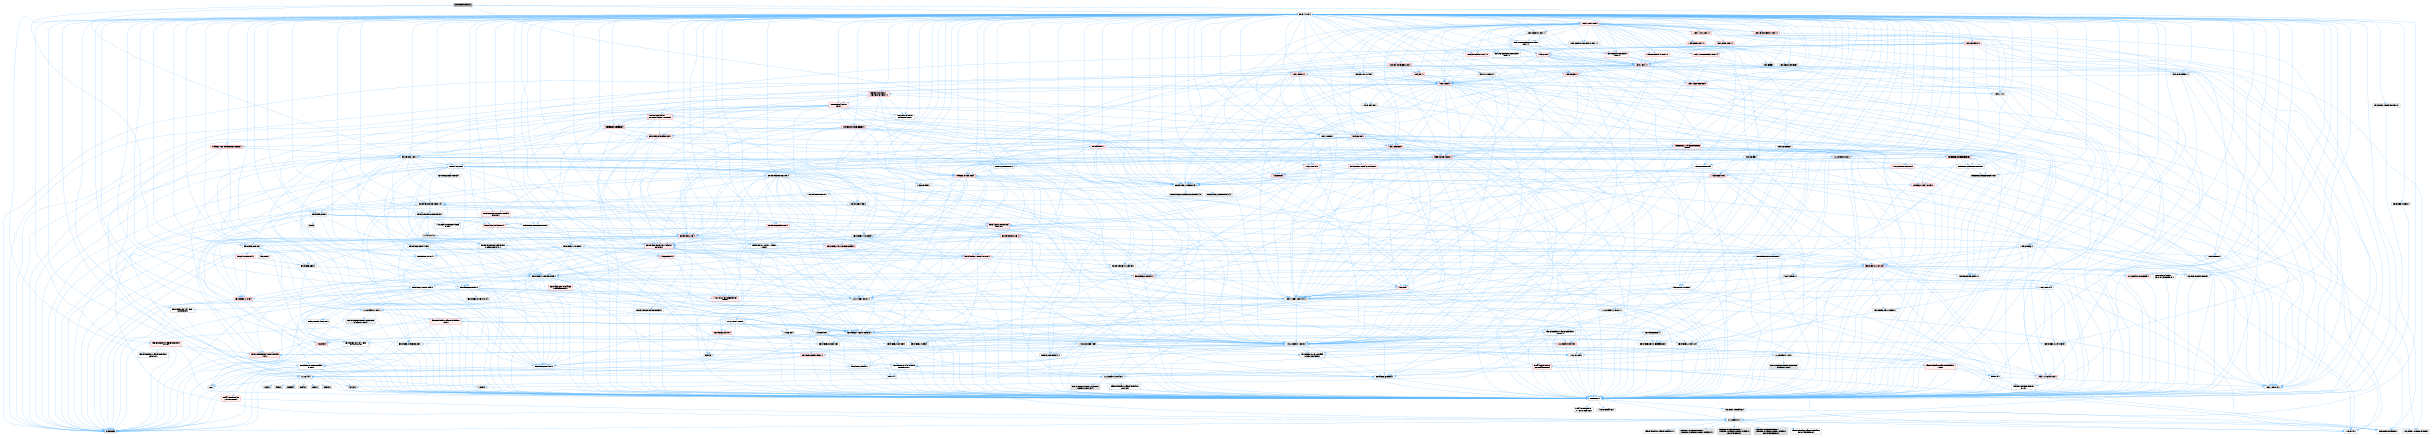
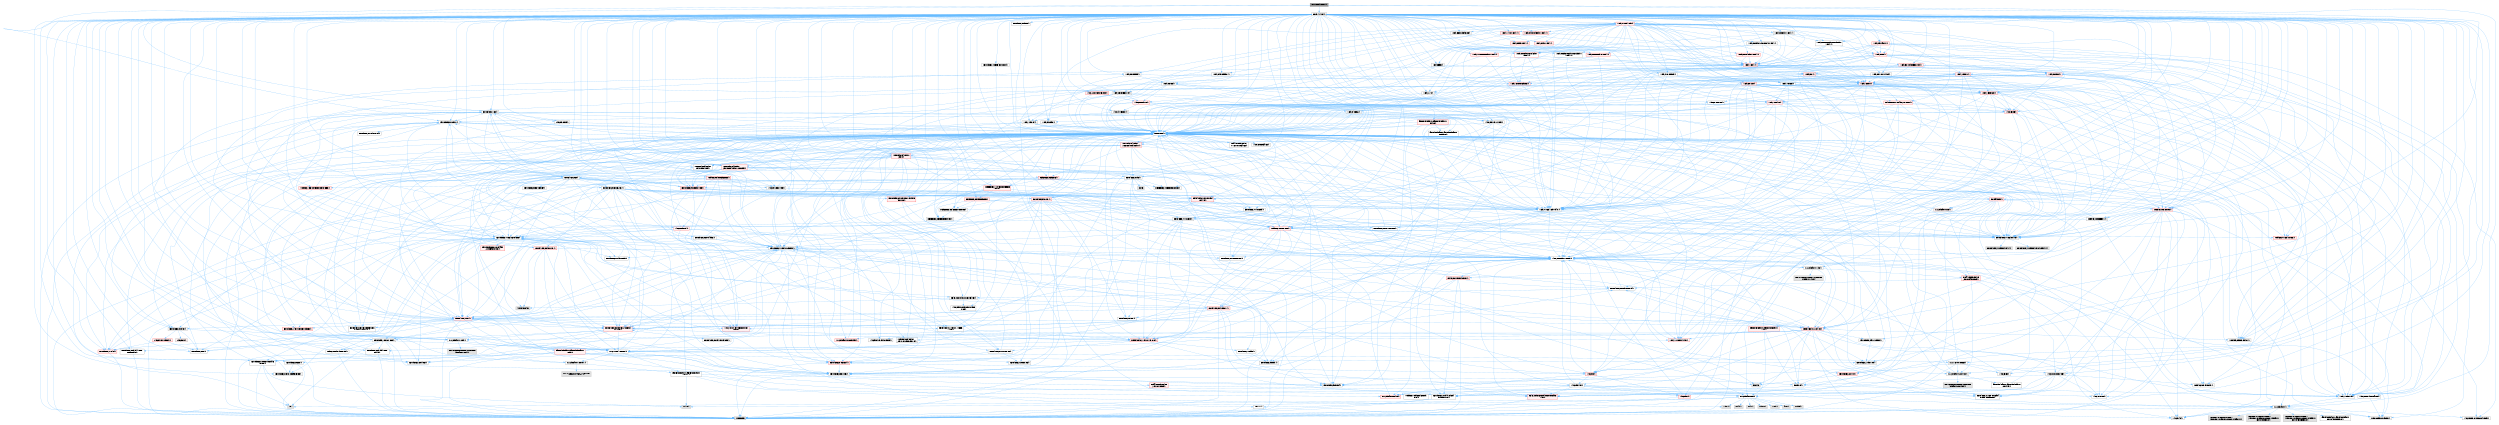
edge "Internationalization /Internationalization.h" -> "CoreTypes.h": reversed
node "Misc/StringFormatArg.h": removed
node "Templates/IsTriviallyCopy Constructible.h": label "Templates/IsTriviallyCopy Constructible.h" -> "Templates/IsTriviallyCopy Build.h"
node "COMPILED_PLATFORM_HEADER (PlatformMemory.h)": added
node "HAL/Build.h": label "HAL/Build.h" -> "HAL/PlatformCrt.h"
node "GenericPlatform/GenericPlatform.h": removed
